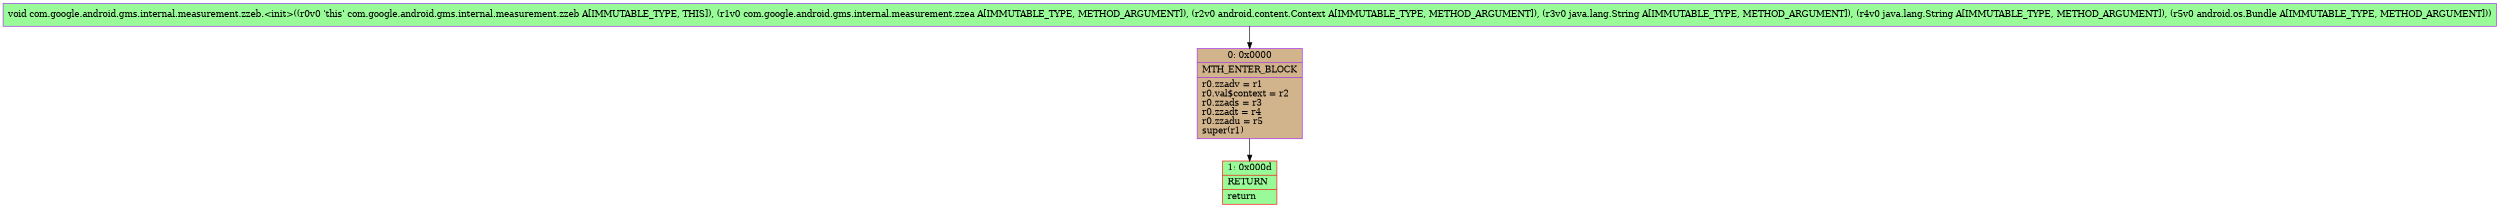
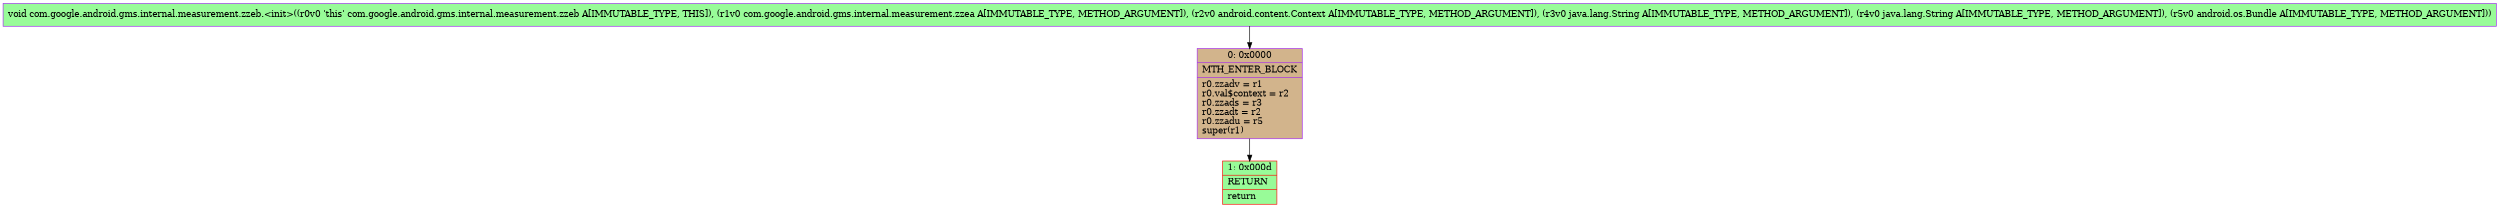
node "0: 0x0000": text "r0.zzadt = r4" -> "r0.zzadt = r2"
